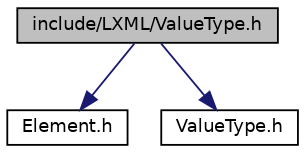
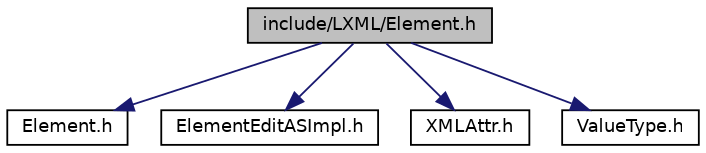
node "include/LXML/ValueType.h": label "include/LXML/ValueType.h" -> "include/LXML/Element.h"
node "ElementEditASImpl.h": added
node "XMLAttr.h": added
